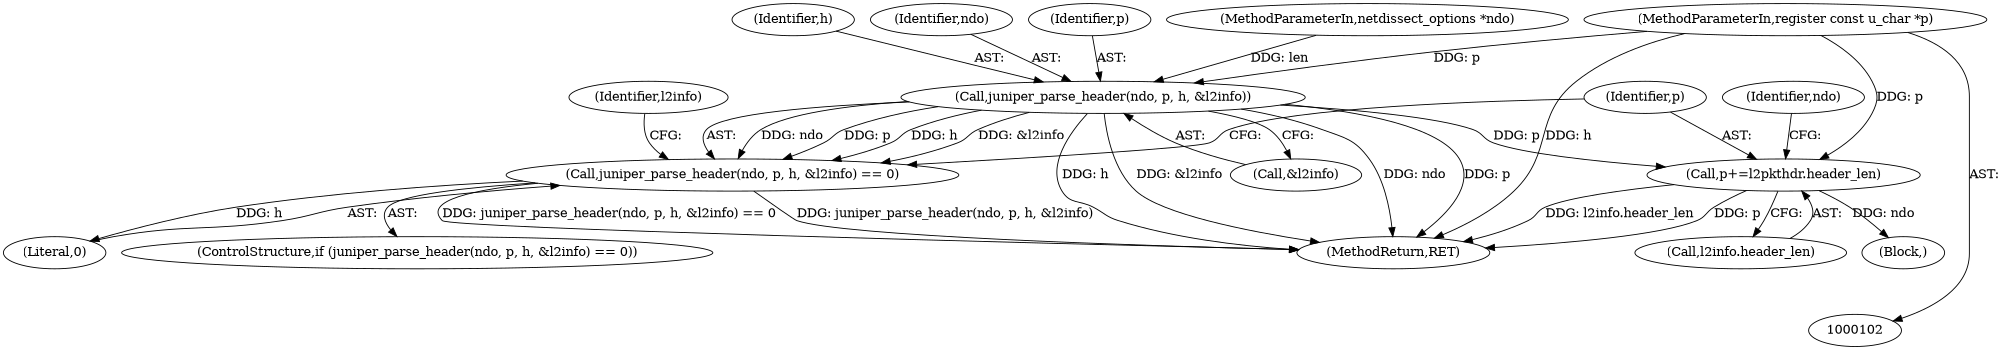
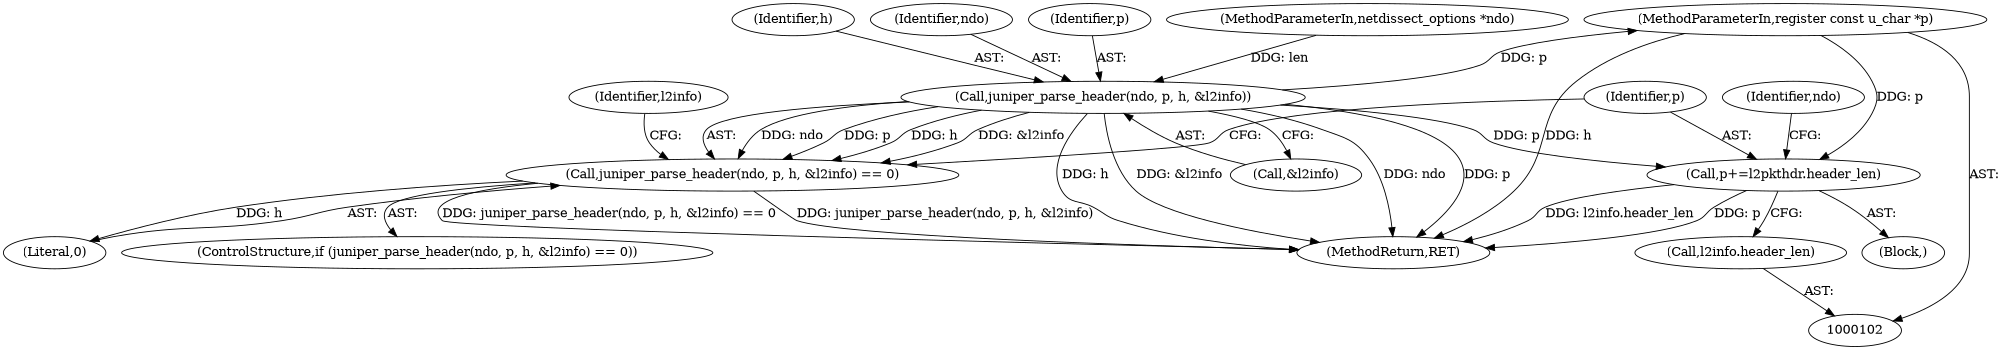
edge "(MethodParameterIn,register const u_char *p)" -> "(Call,juniper_parse_header(ndo, p, h, &l2info))": reversed
edge "(Call,p+=l2pkthdr.header_len)" -> "(Block,)": label "DDG: ndo" -> "AST: "
edge "(Call,l2info.header_len)" -> "(Call,p+=l2pkthdr.header_len)": now "(Call,l2info.header_len)" -> "1000102"
